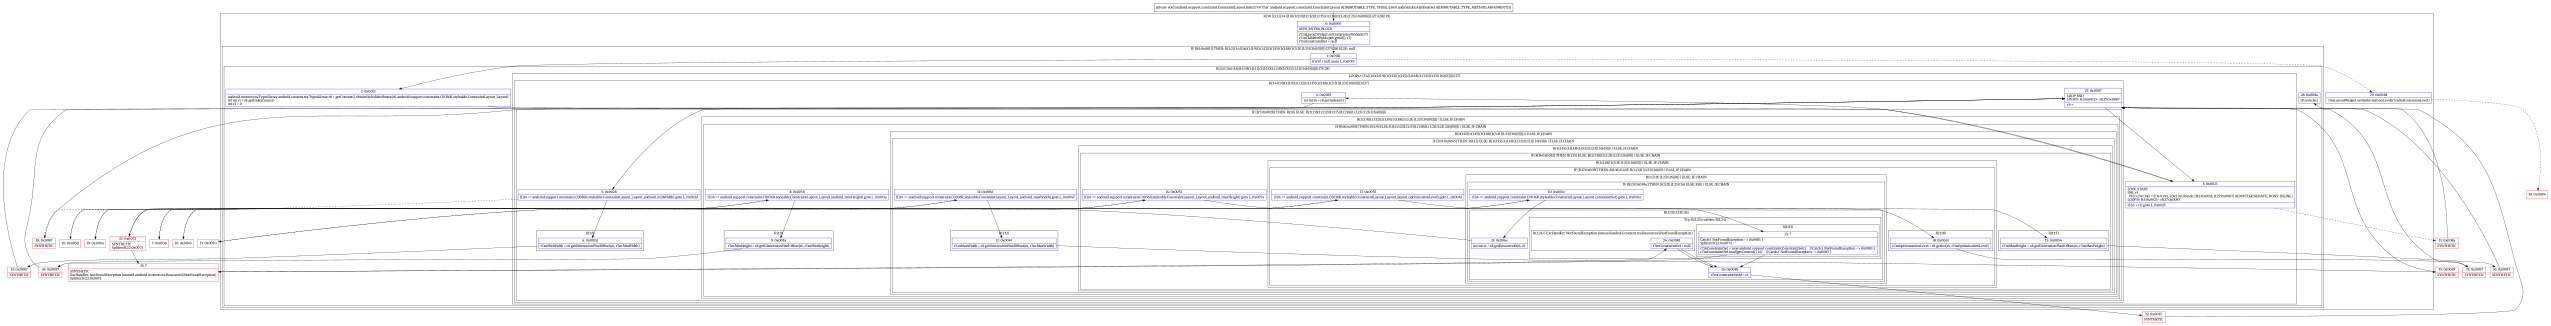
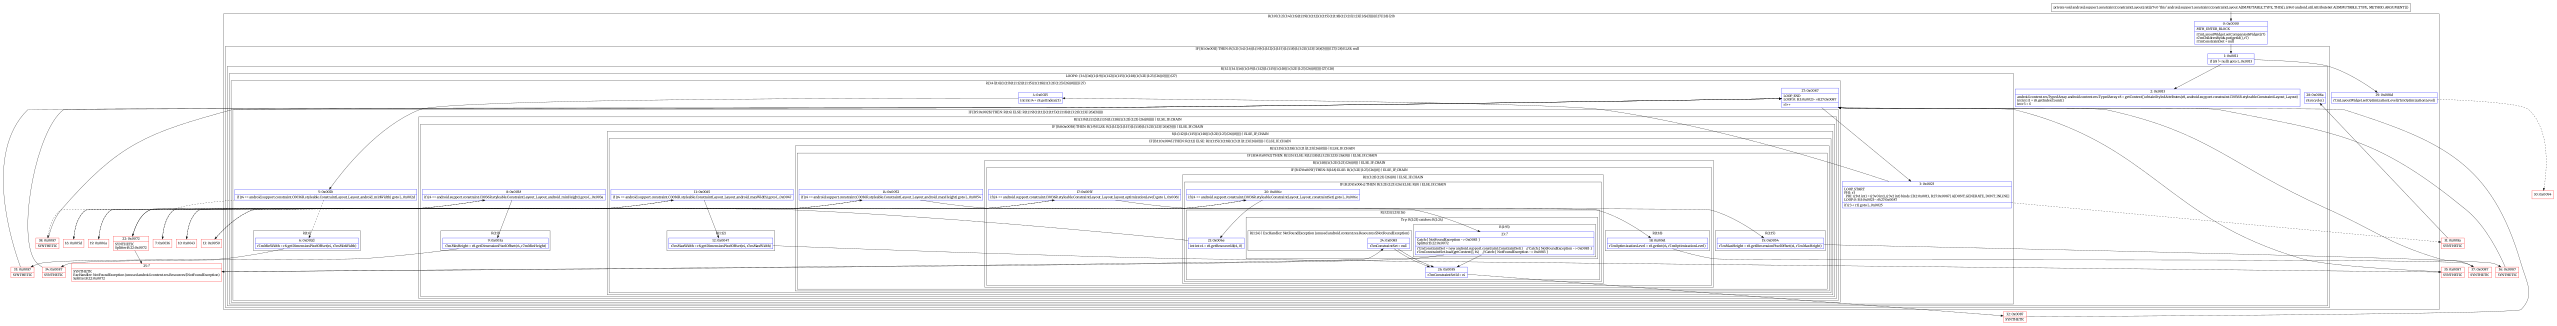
edge "1: 0x0011" -> "29: 0x008d": style dashed -> solid
edge "2: 0x0013" -> "3: 0x0023": removed
edge "5: 0x002b" -> "6: 0x002d": style solid -> dashed
